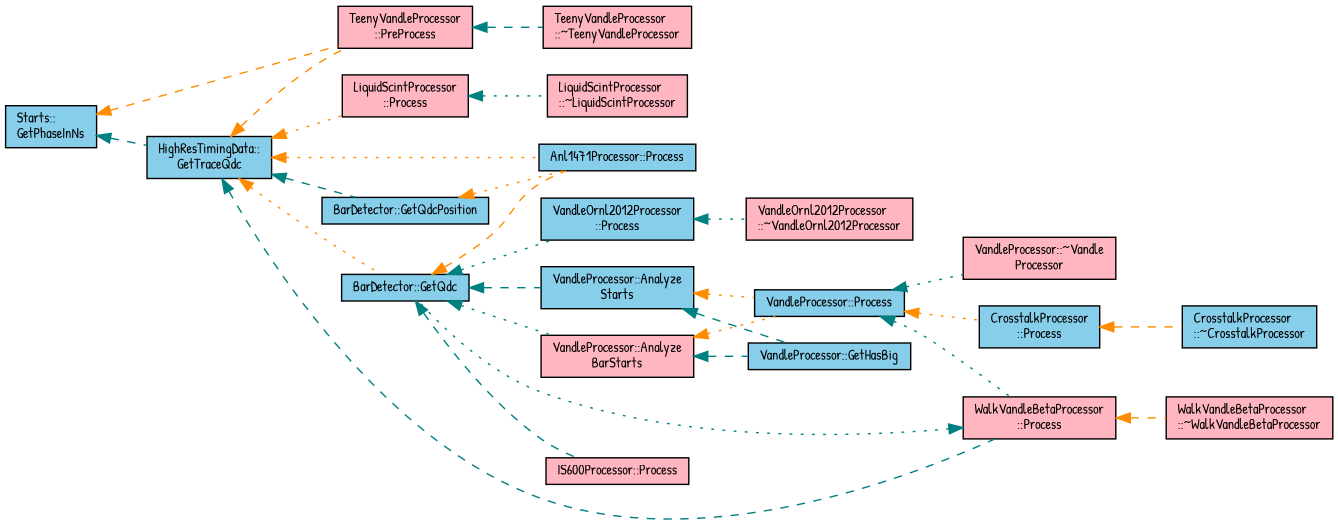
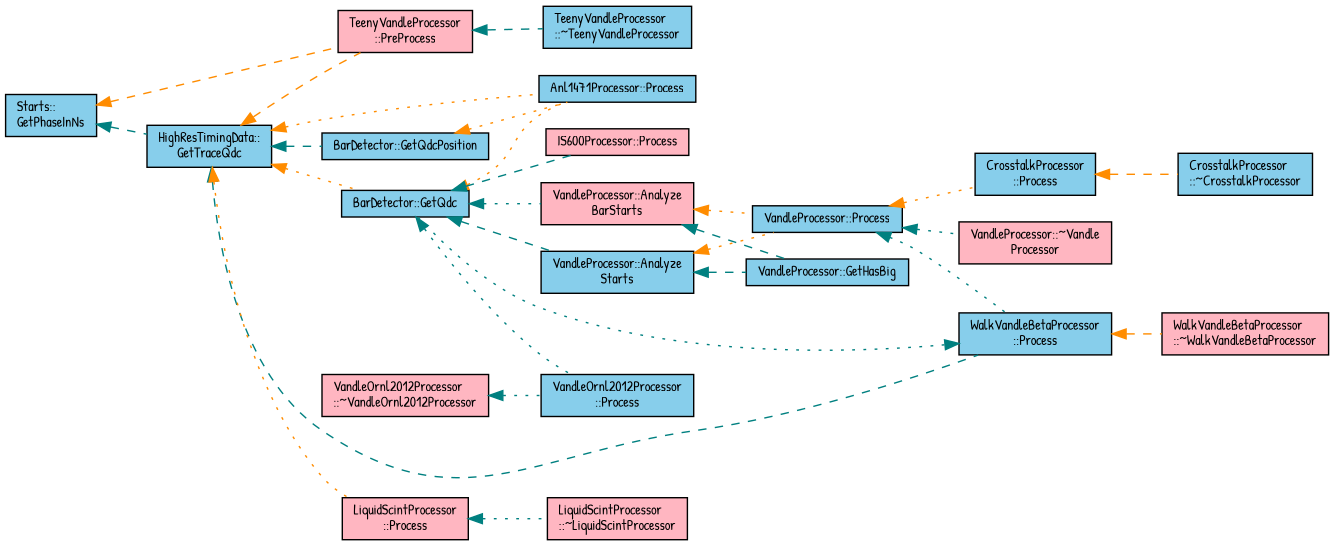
node "TeenyVandleProcessor ::~TeenyVandleProcessor": fillcolor lightpink -> skyblue
edge "Anl1471Processor::Process" -> "BarDetector::GetQdc": style dashed -> dotted
edge "VandleOrnl2012Processor ::~VandleOrnl2012Processor" -> "VandleOrnl2012Processor ::Process": reversed
node "WalkVandleBetaProcessor ::Process": fillcolor lightpink -> skyblue
